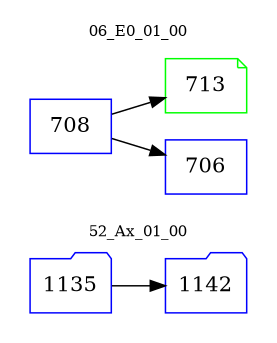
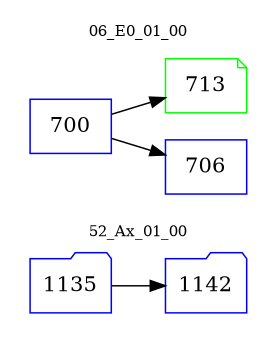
node "708": label "708" -> "700"
